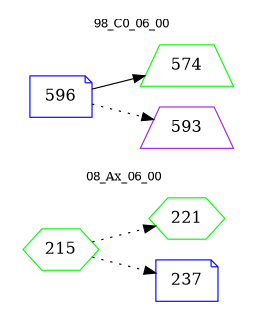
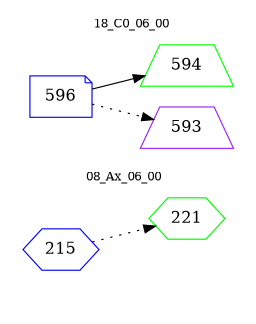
cluster "98_C0_06_00": label "98_C0_06_00" -> "18_C0_06_00"
node "574": label "574" -> "594"
node "215": color green -> blue
node "237": removed
